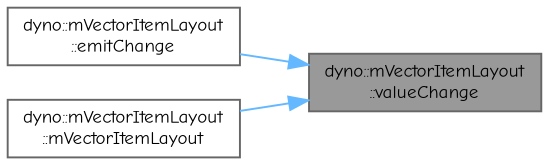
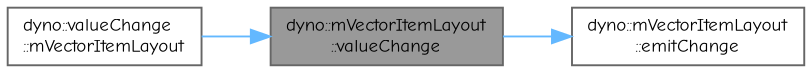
edge "dyno::mVectorItemLayout ::emitChange" -> "dyno::mVectorItemLayout ::valueChange": reversed
node "dyno::mVectorItemLayout ::mVectorItemLayout": label "dyno::mVectorItemLayout ::mVectorItemLayout" -> "dyno::valueChange ::mVectorItemLayout"
